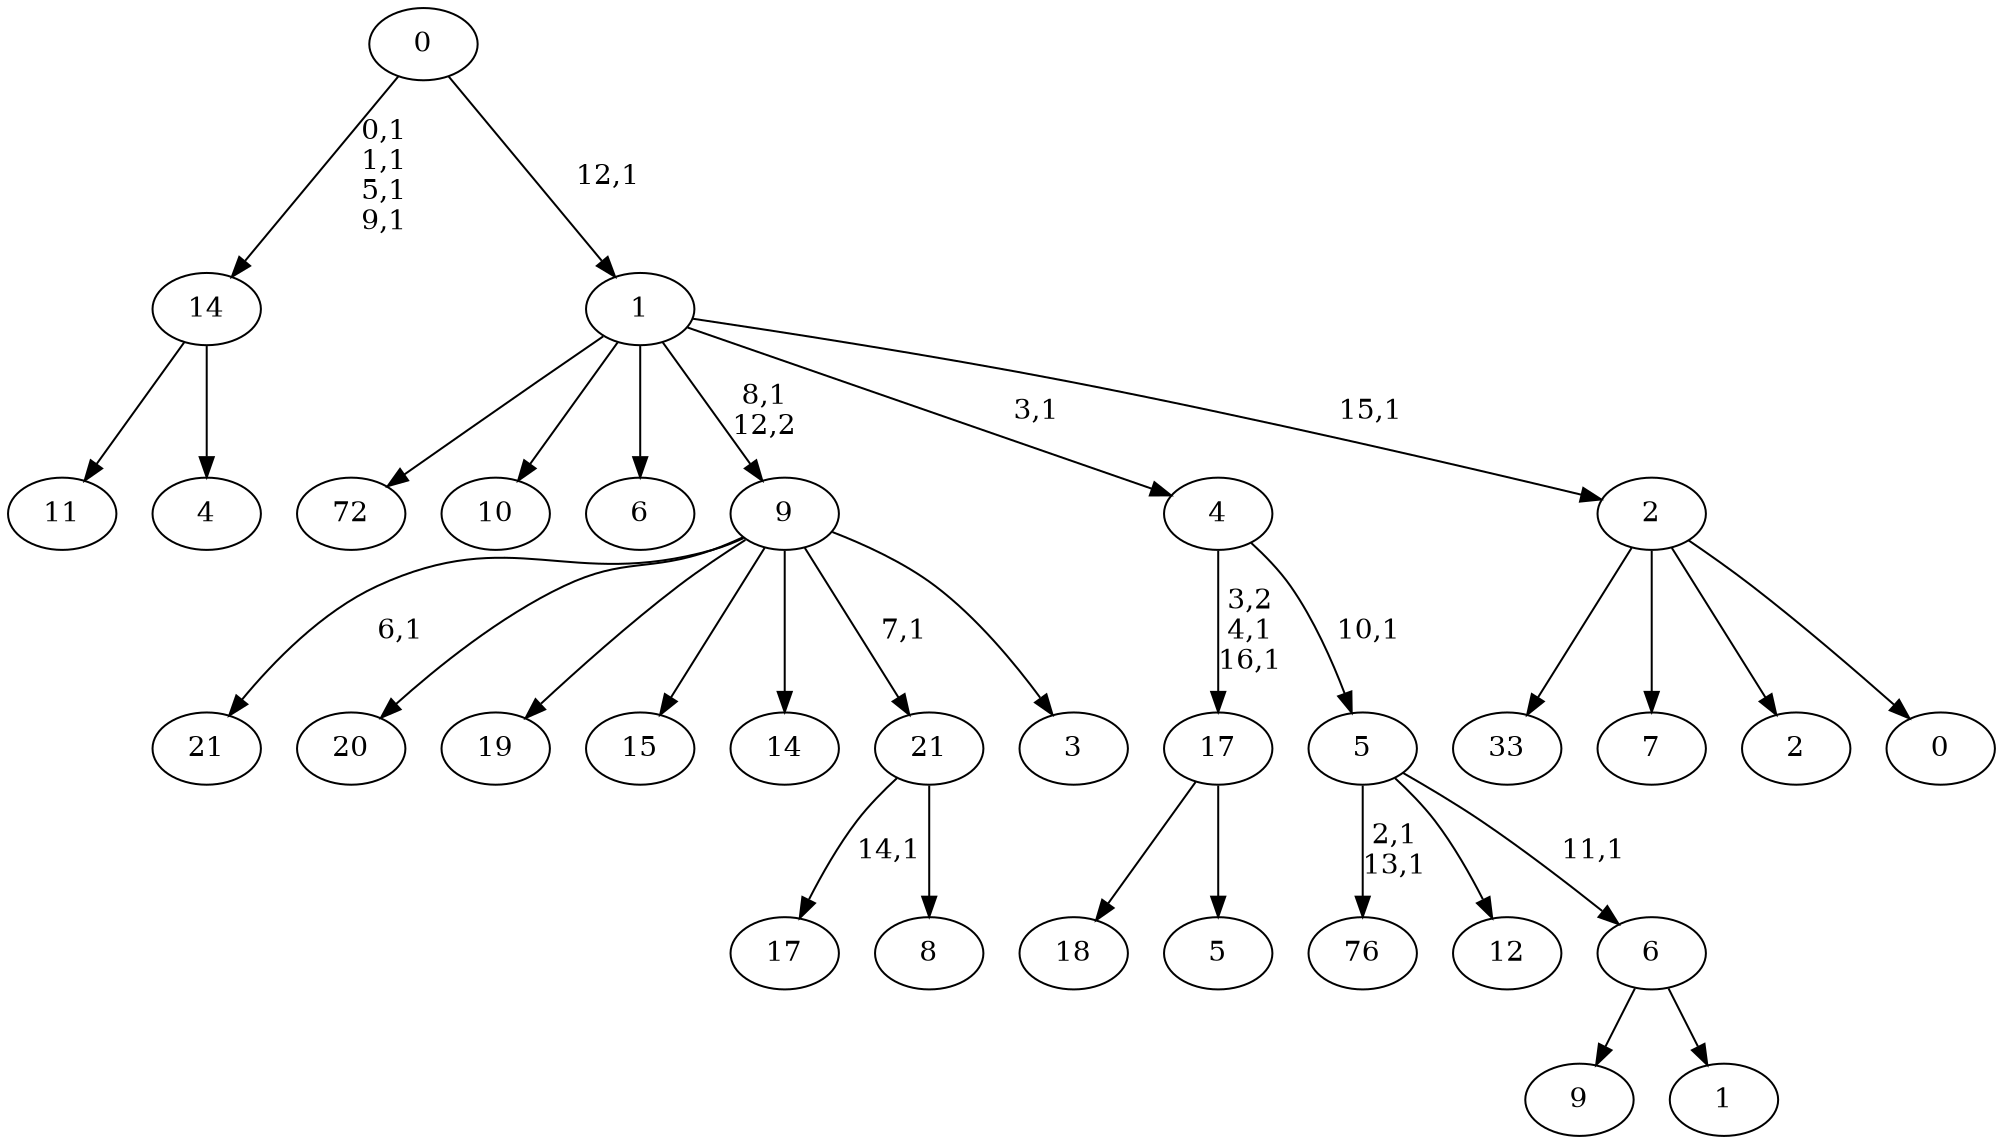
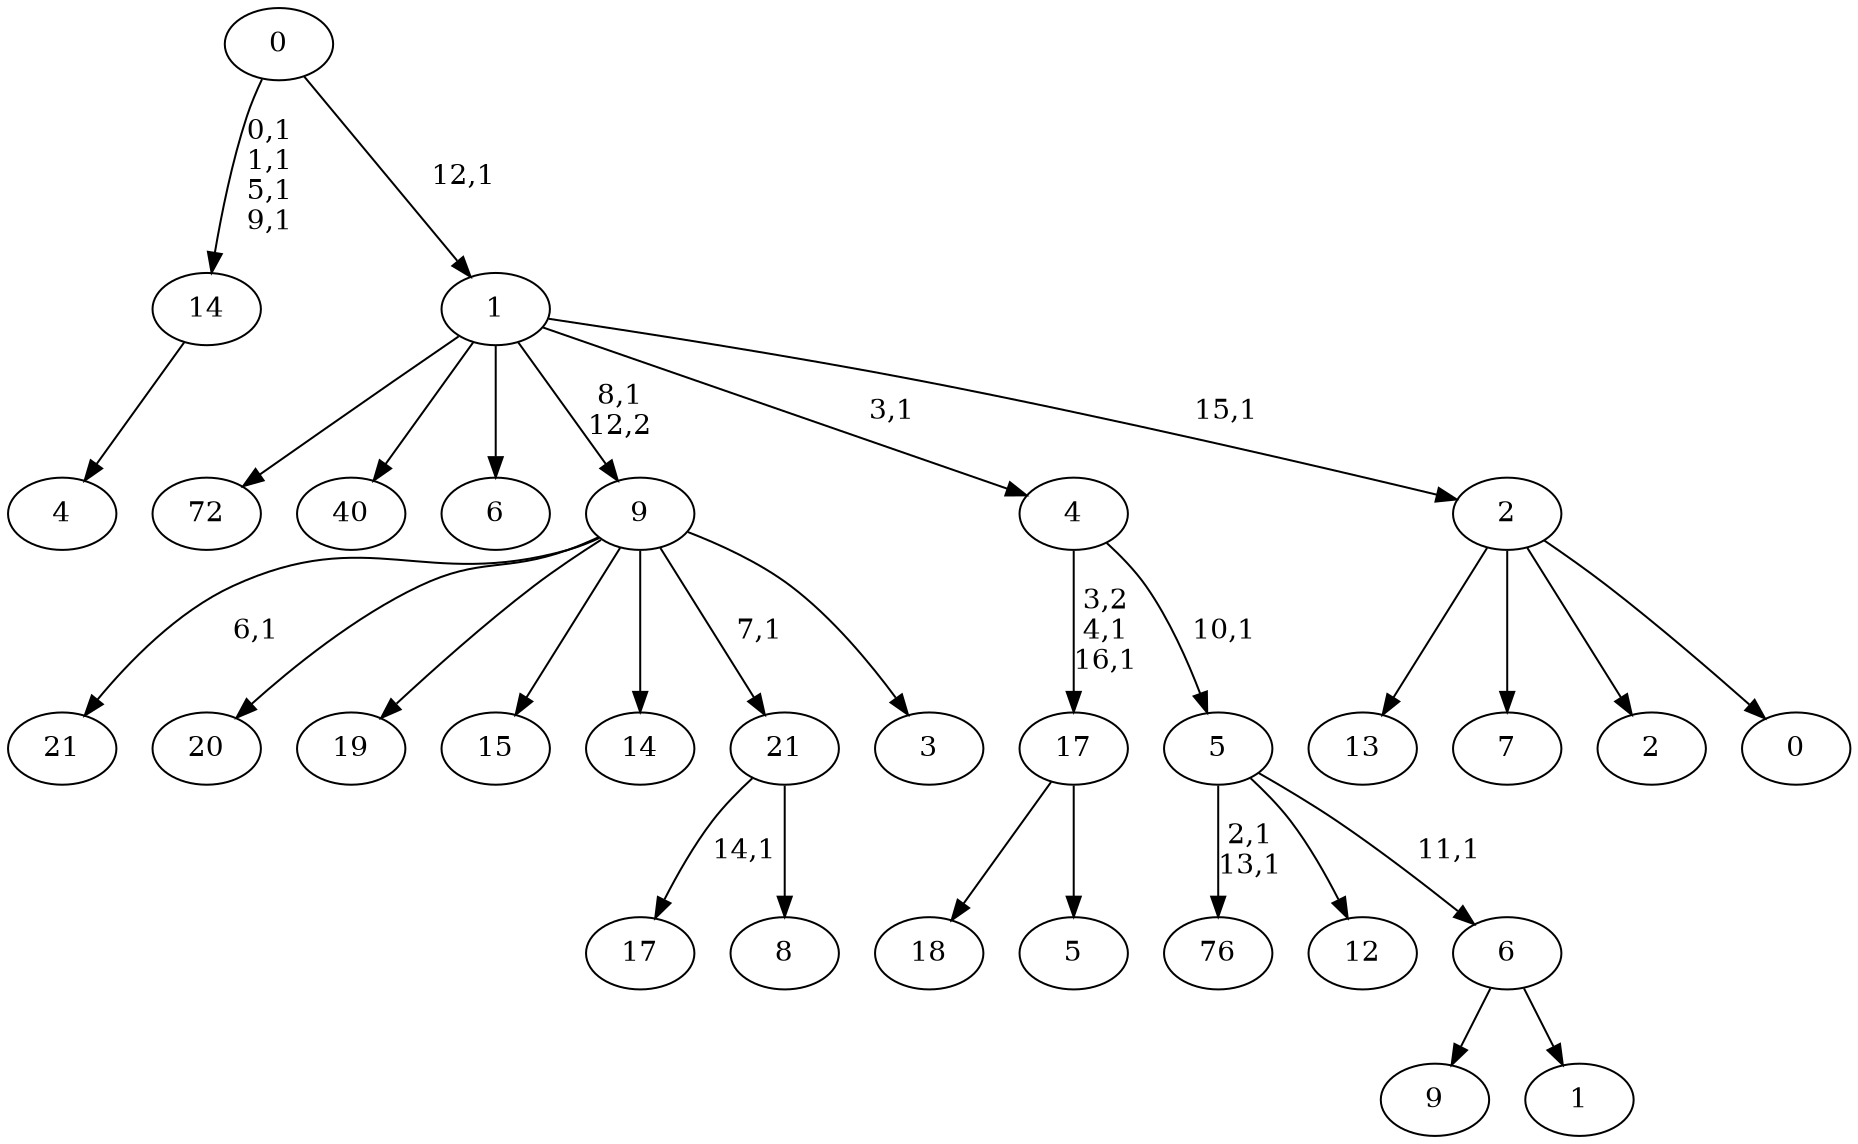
node "11": removed
node "10": label "10" -> "40"
node "33": label "33" -> "13"
